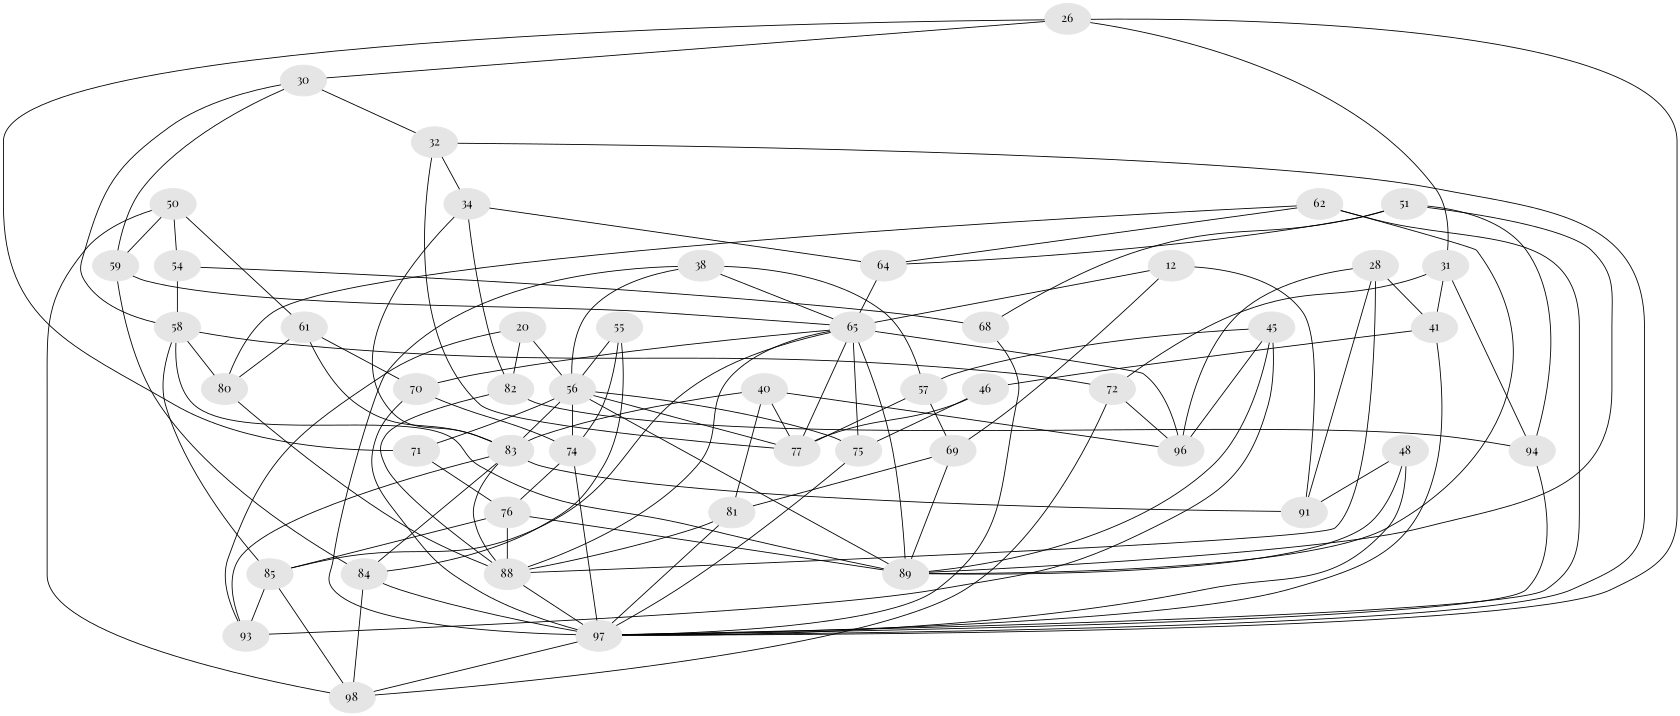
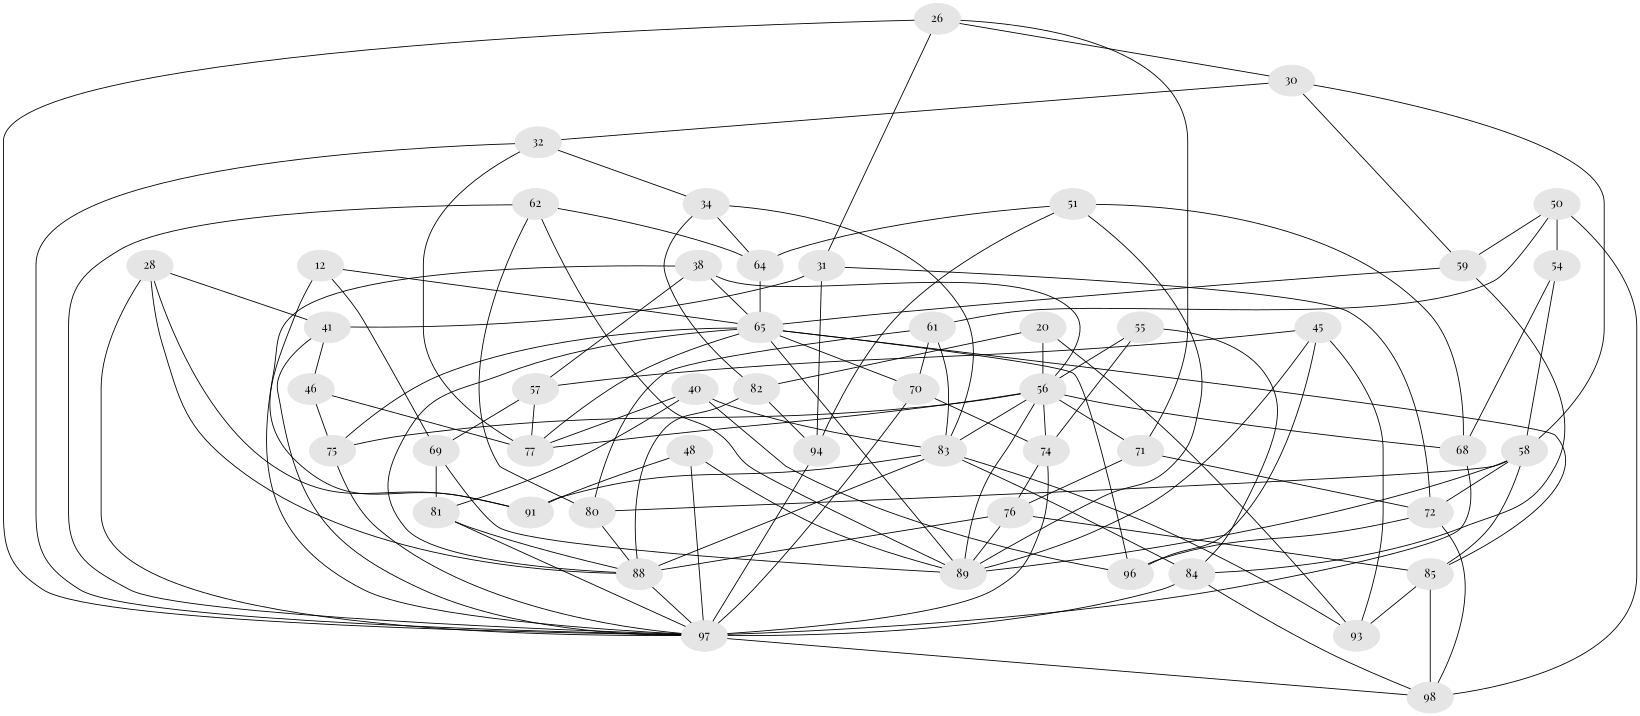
edge "28" -- "96": now "28" -- "97"
edge "56" -- "68": added
edge "71" -- "72": added
